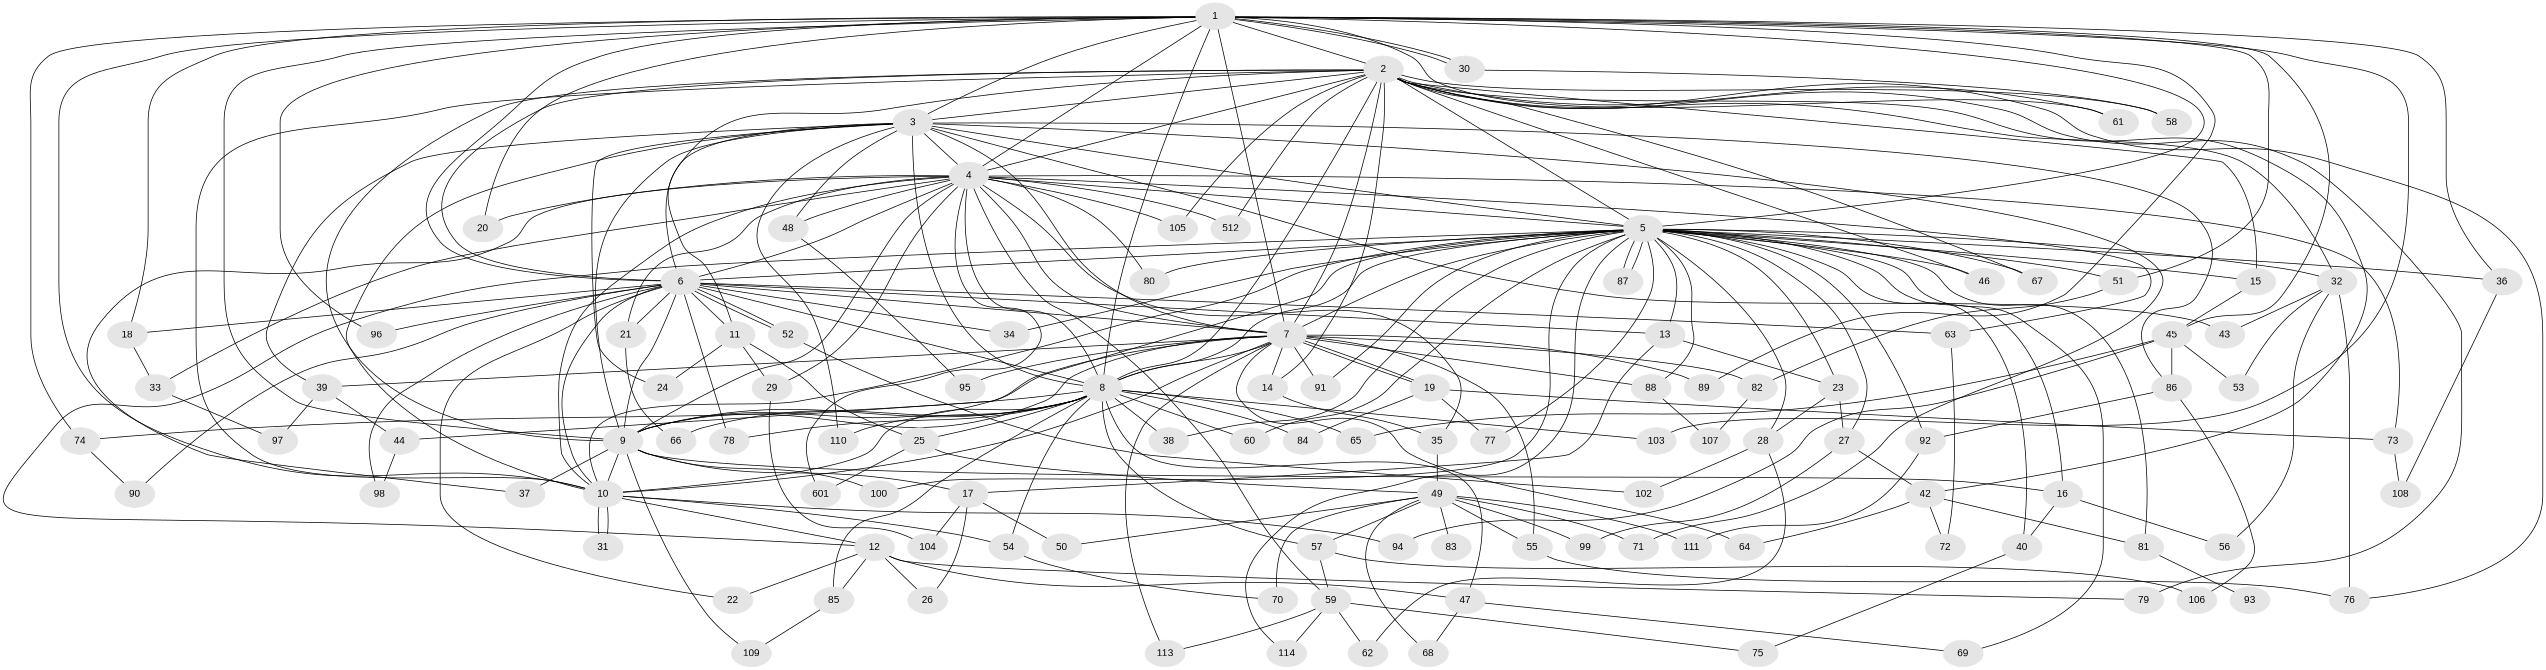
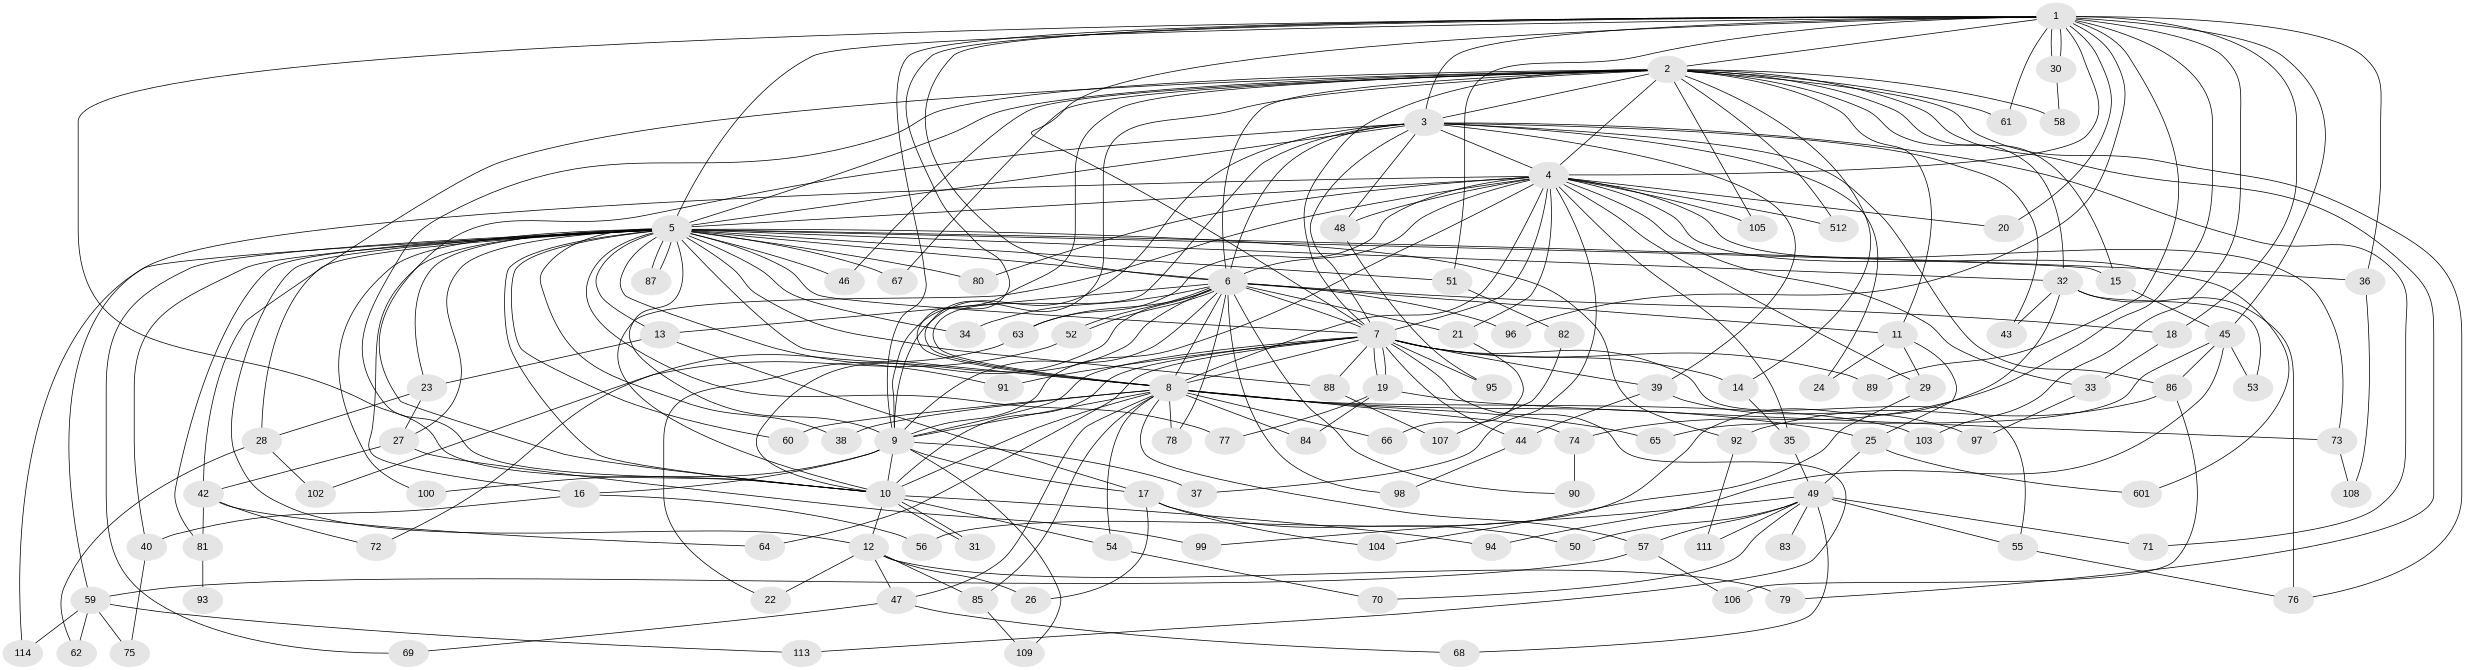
edge "7" -- "82": removed
node "110": removed
